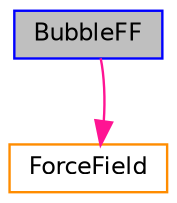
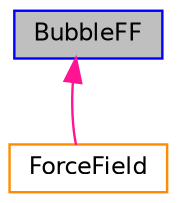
edge "BubbleFF" -> "ForceField": reversed
